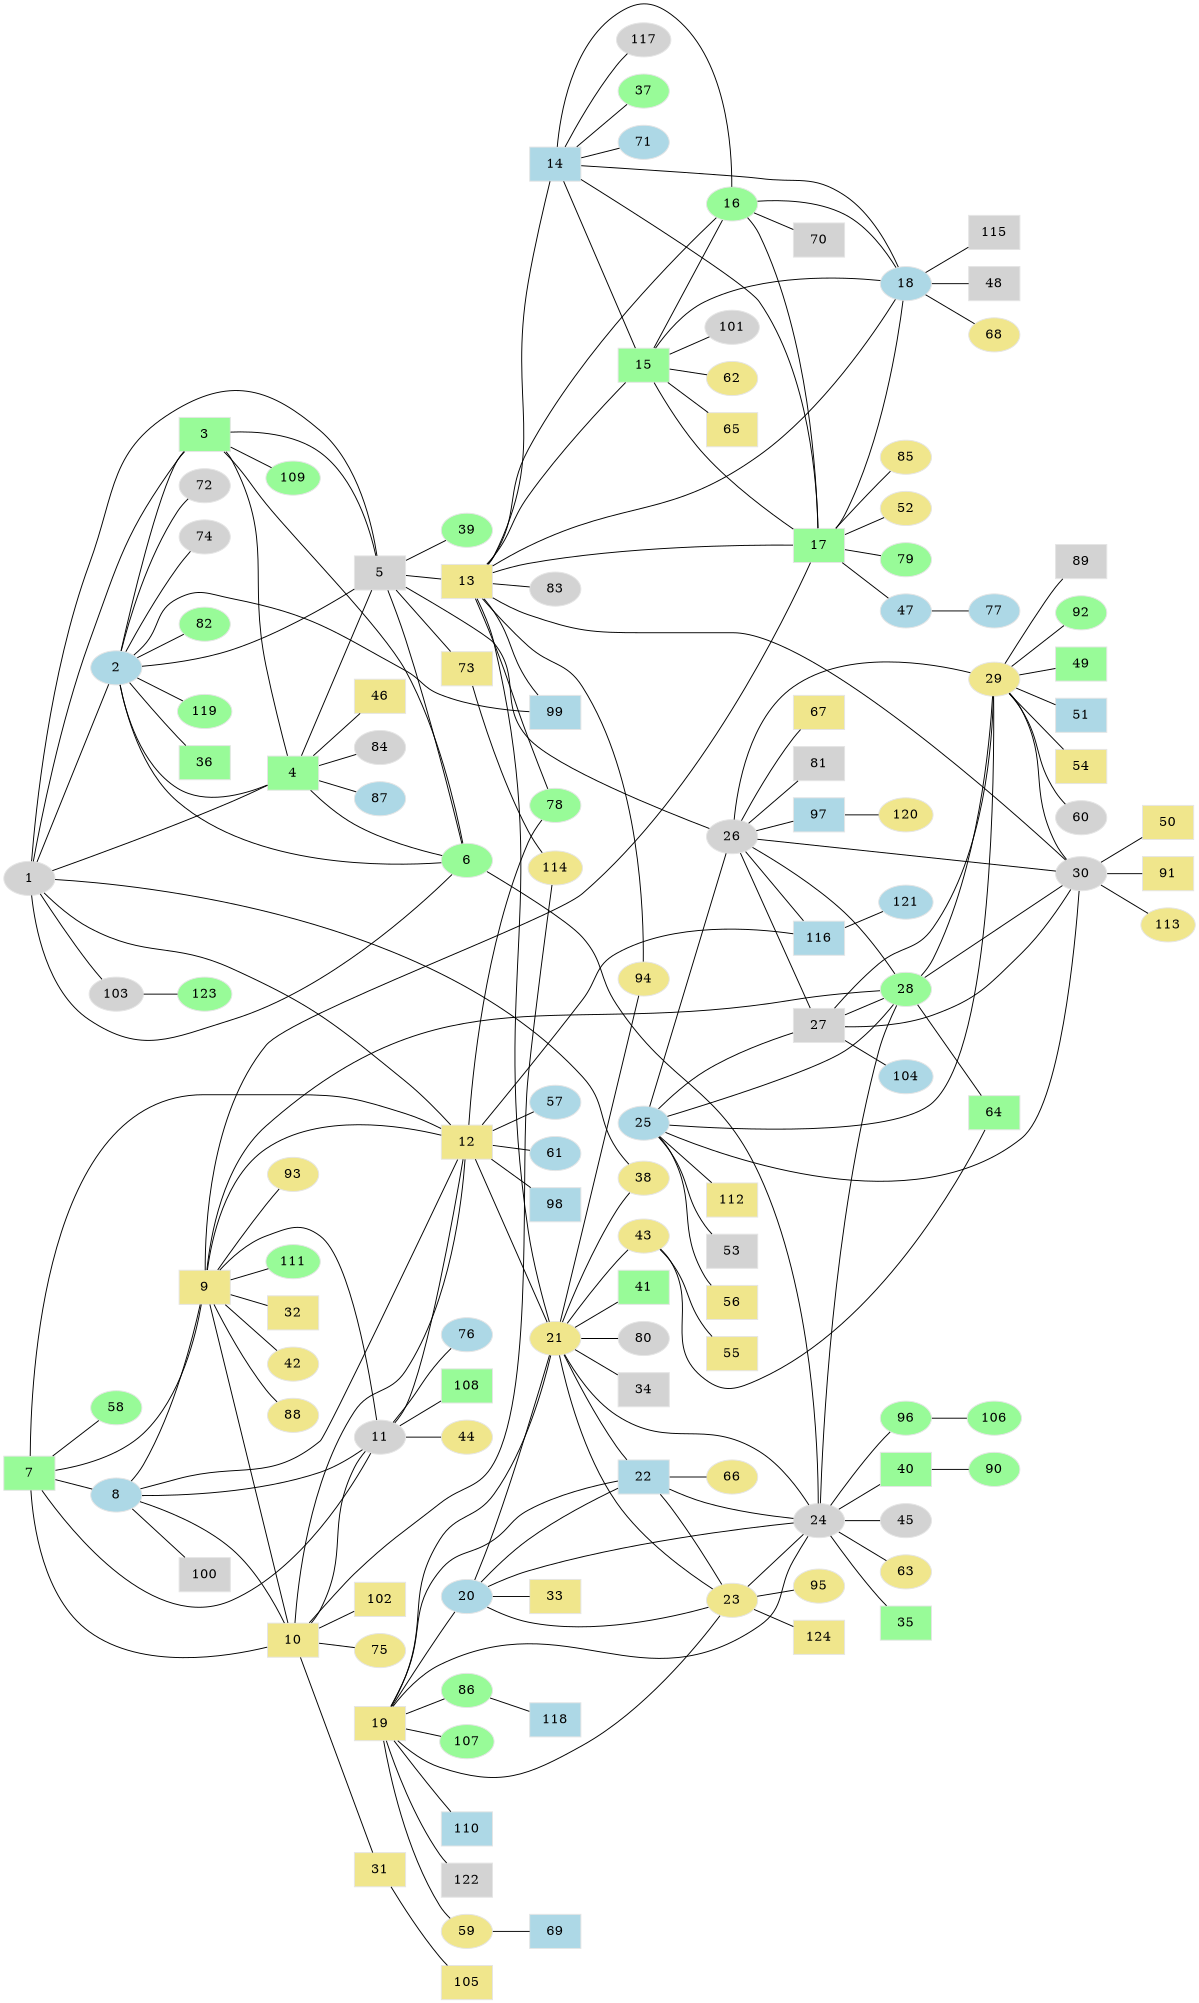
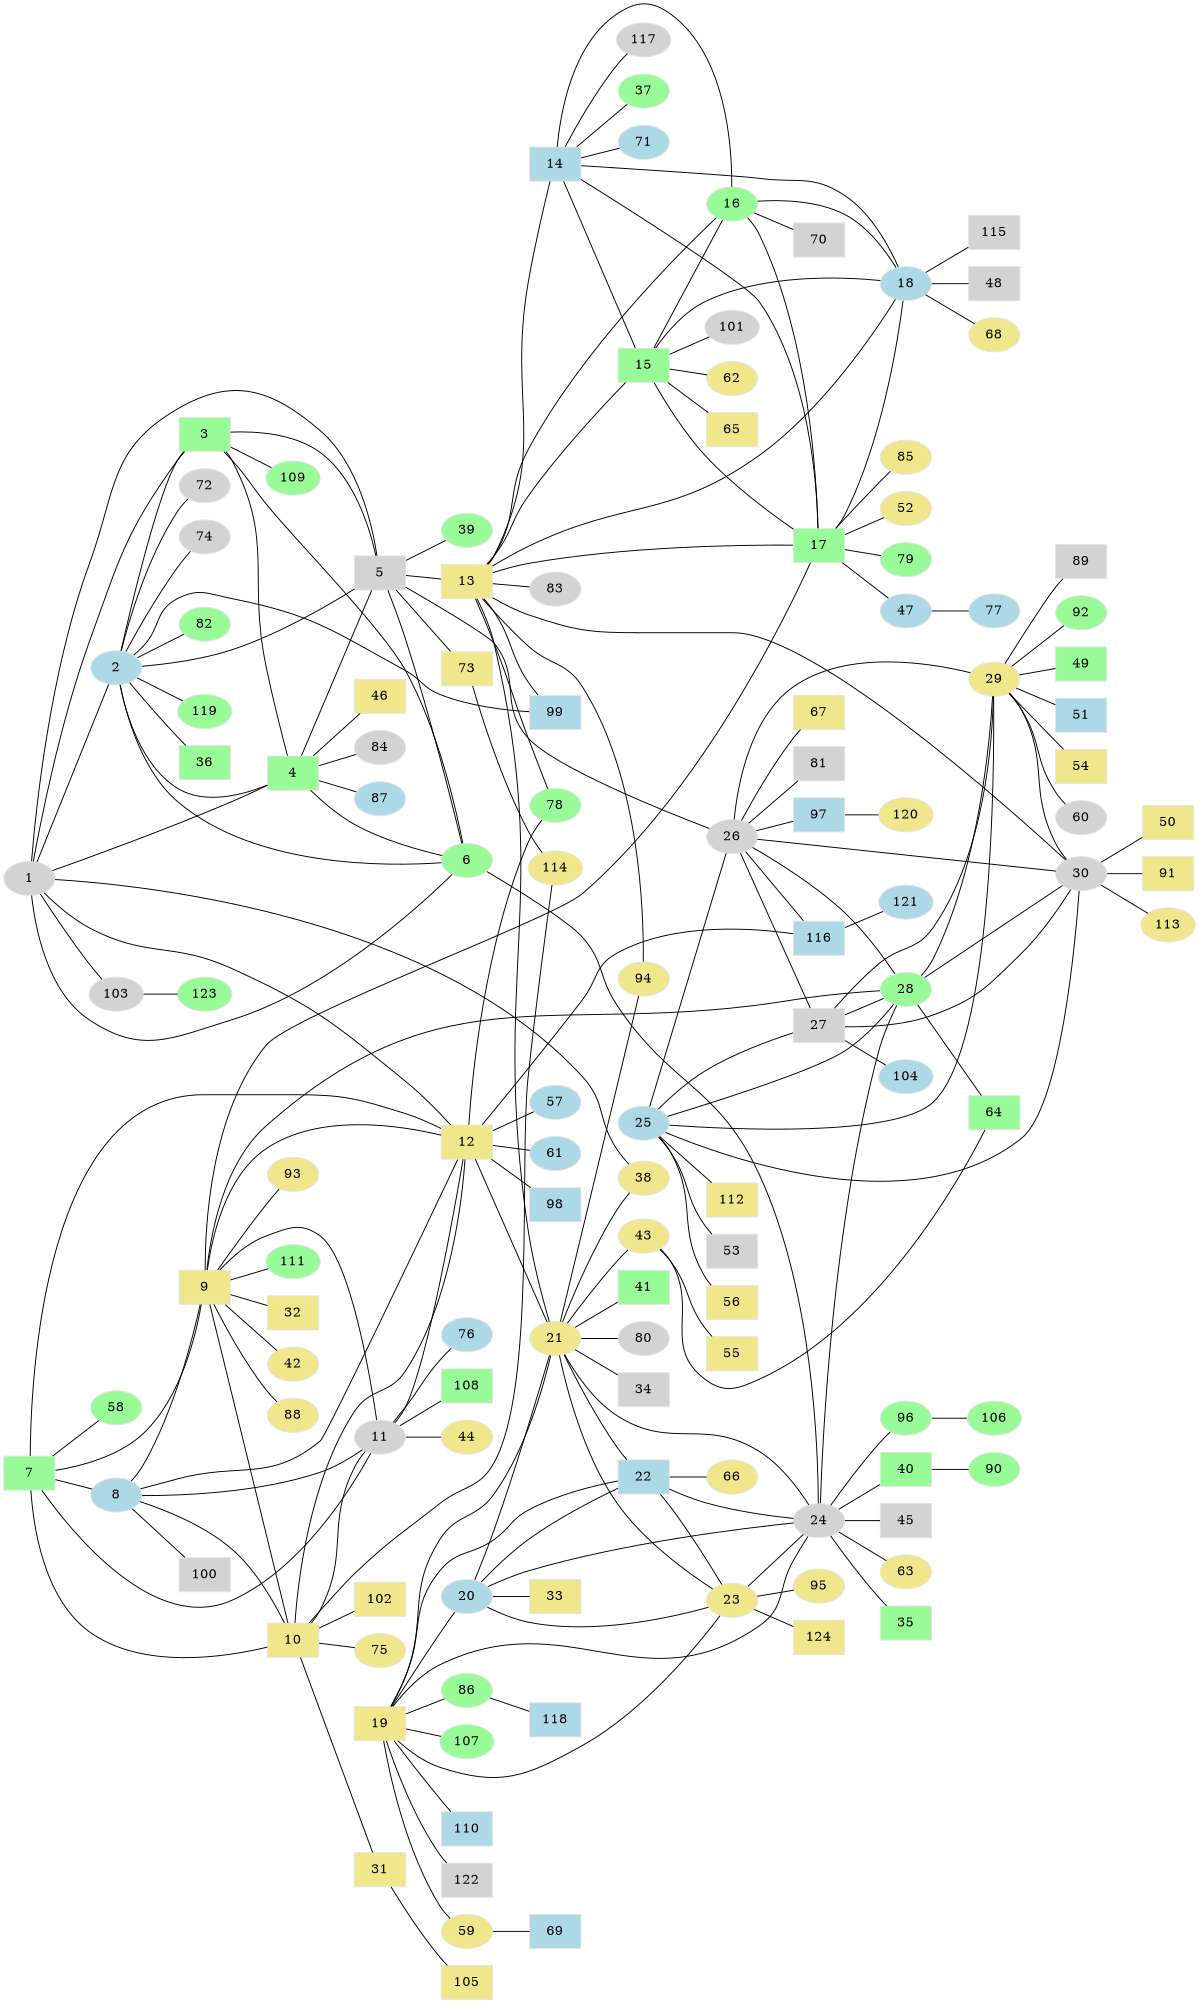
node "45": shape ellipse -> box
